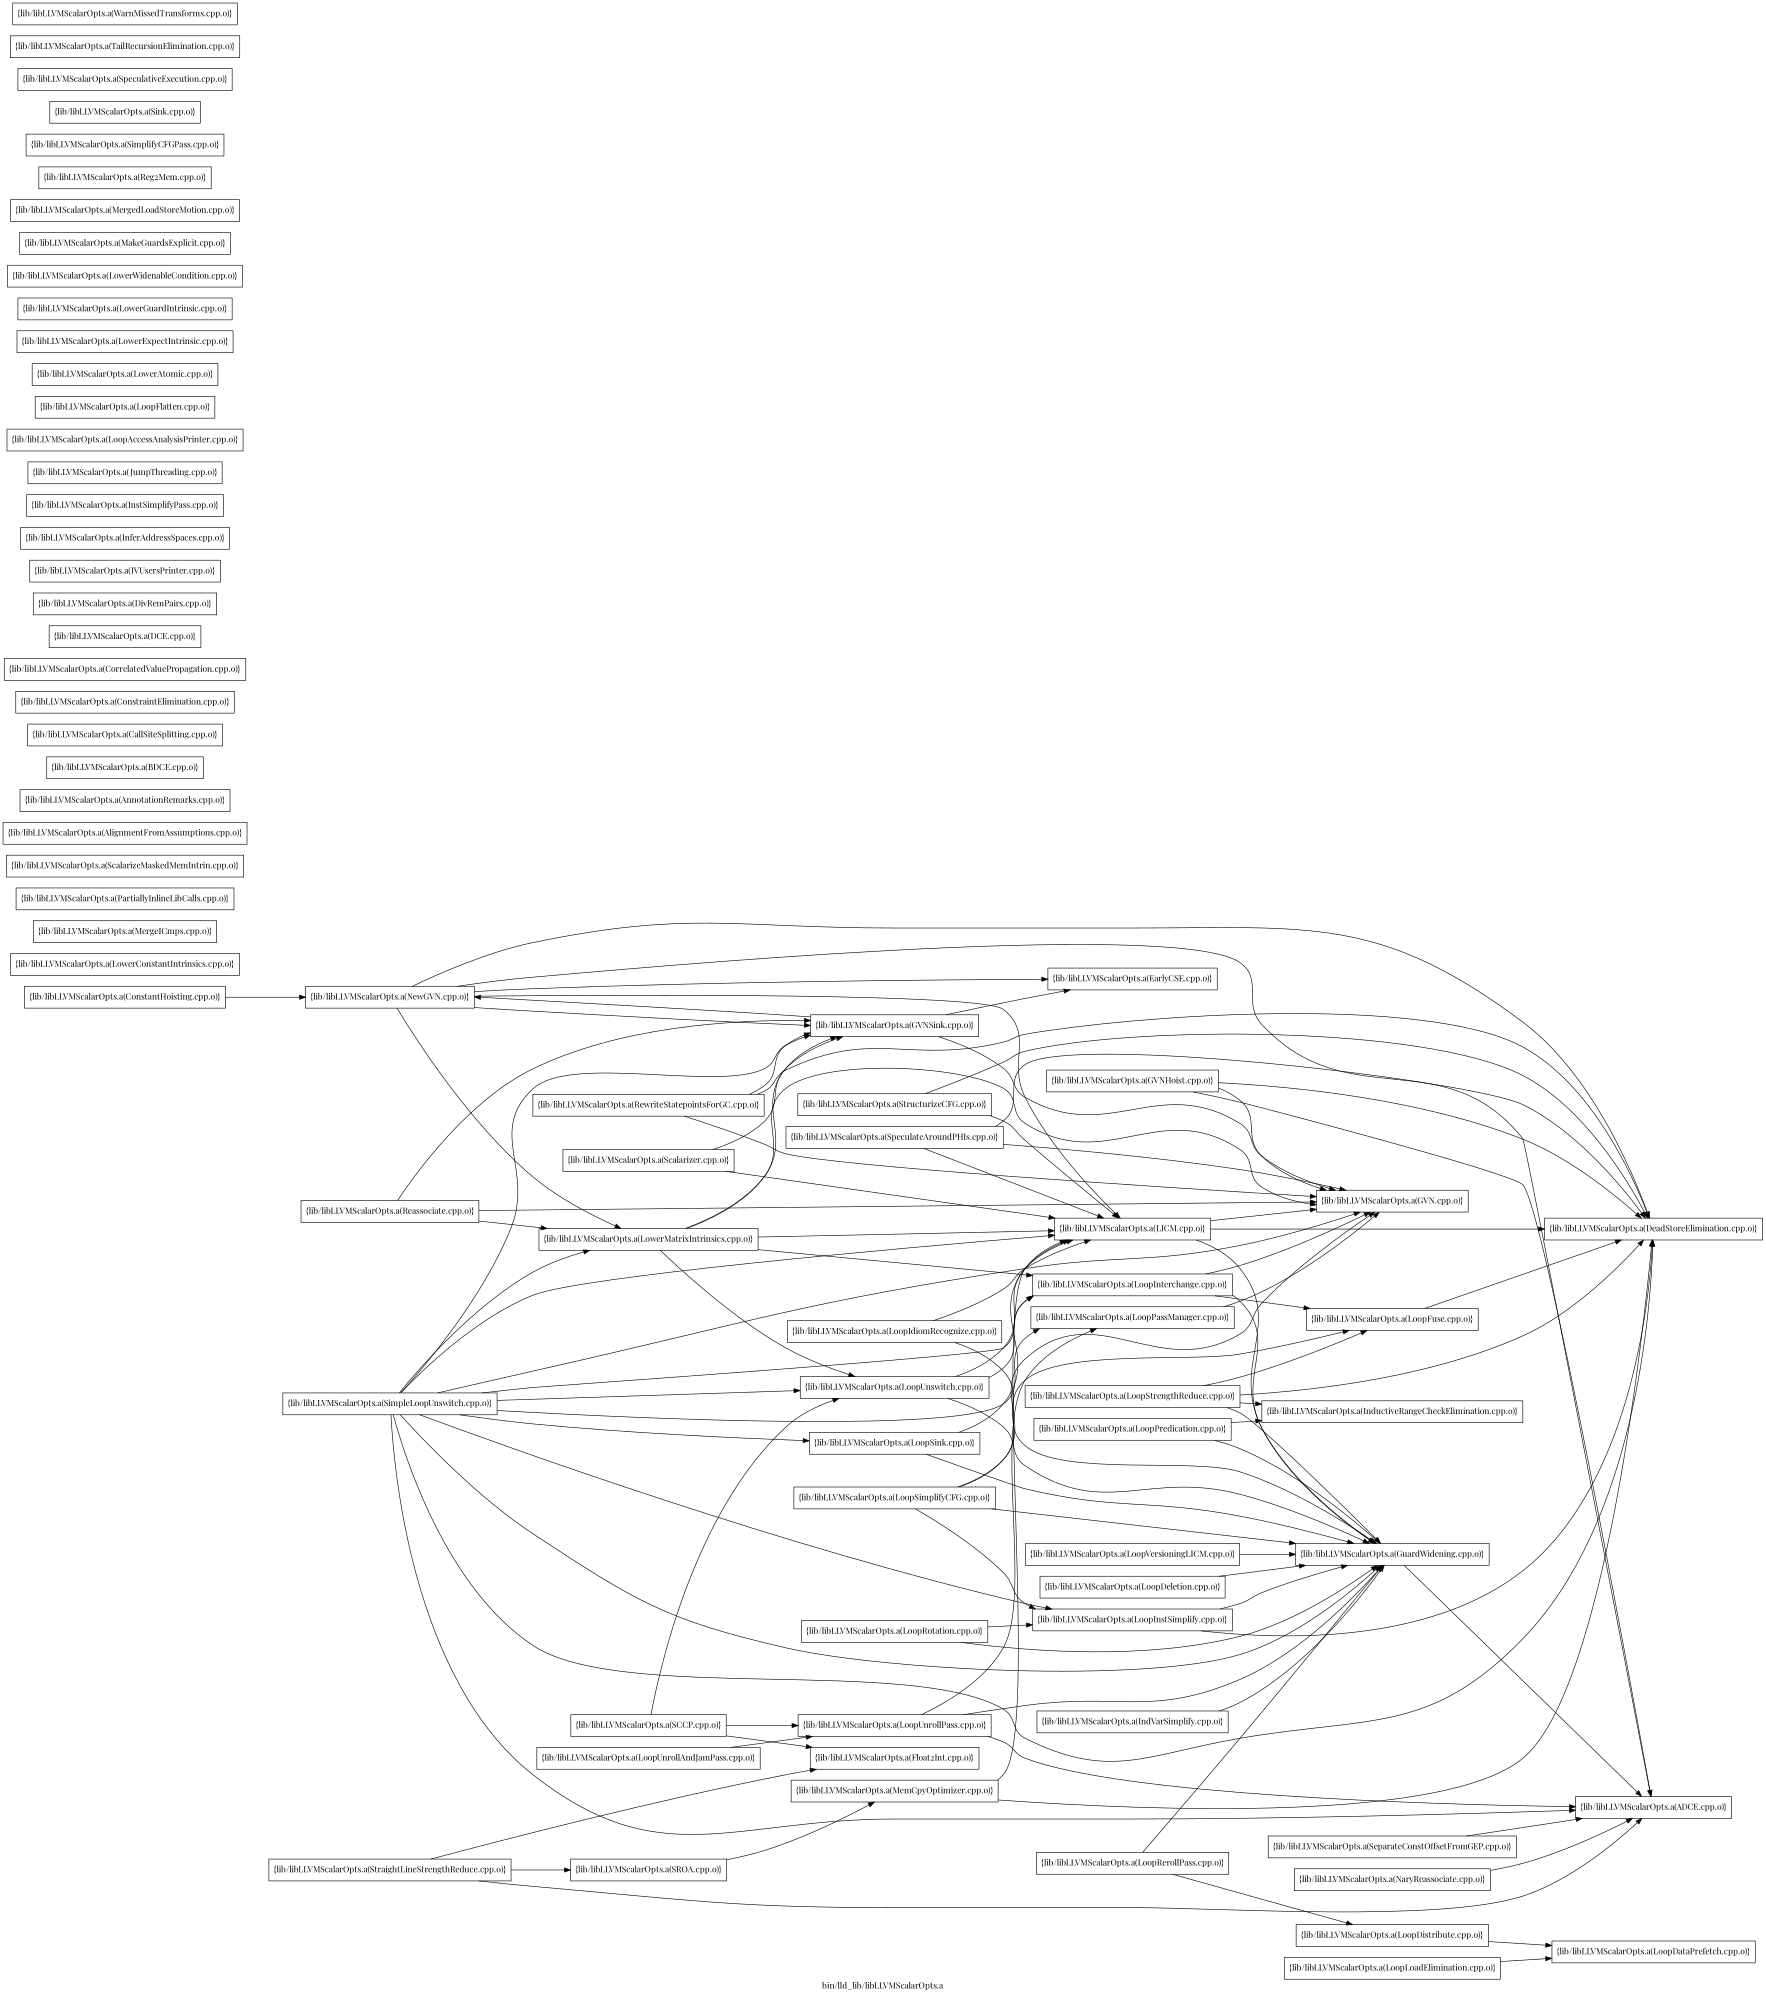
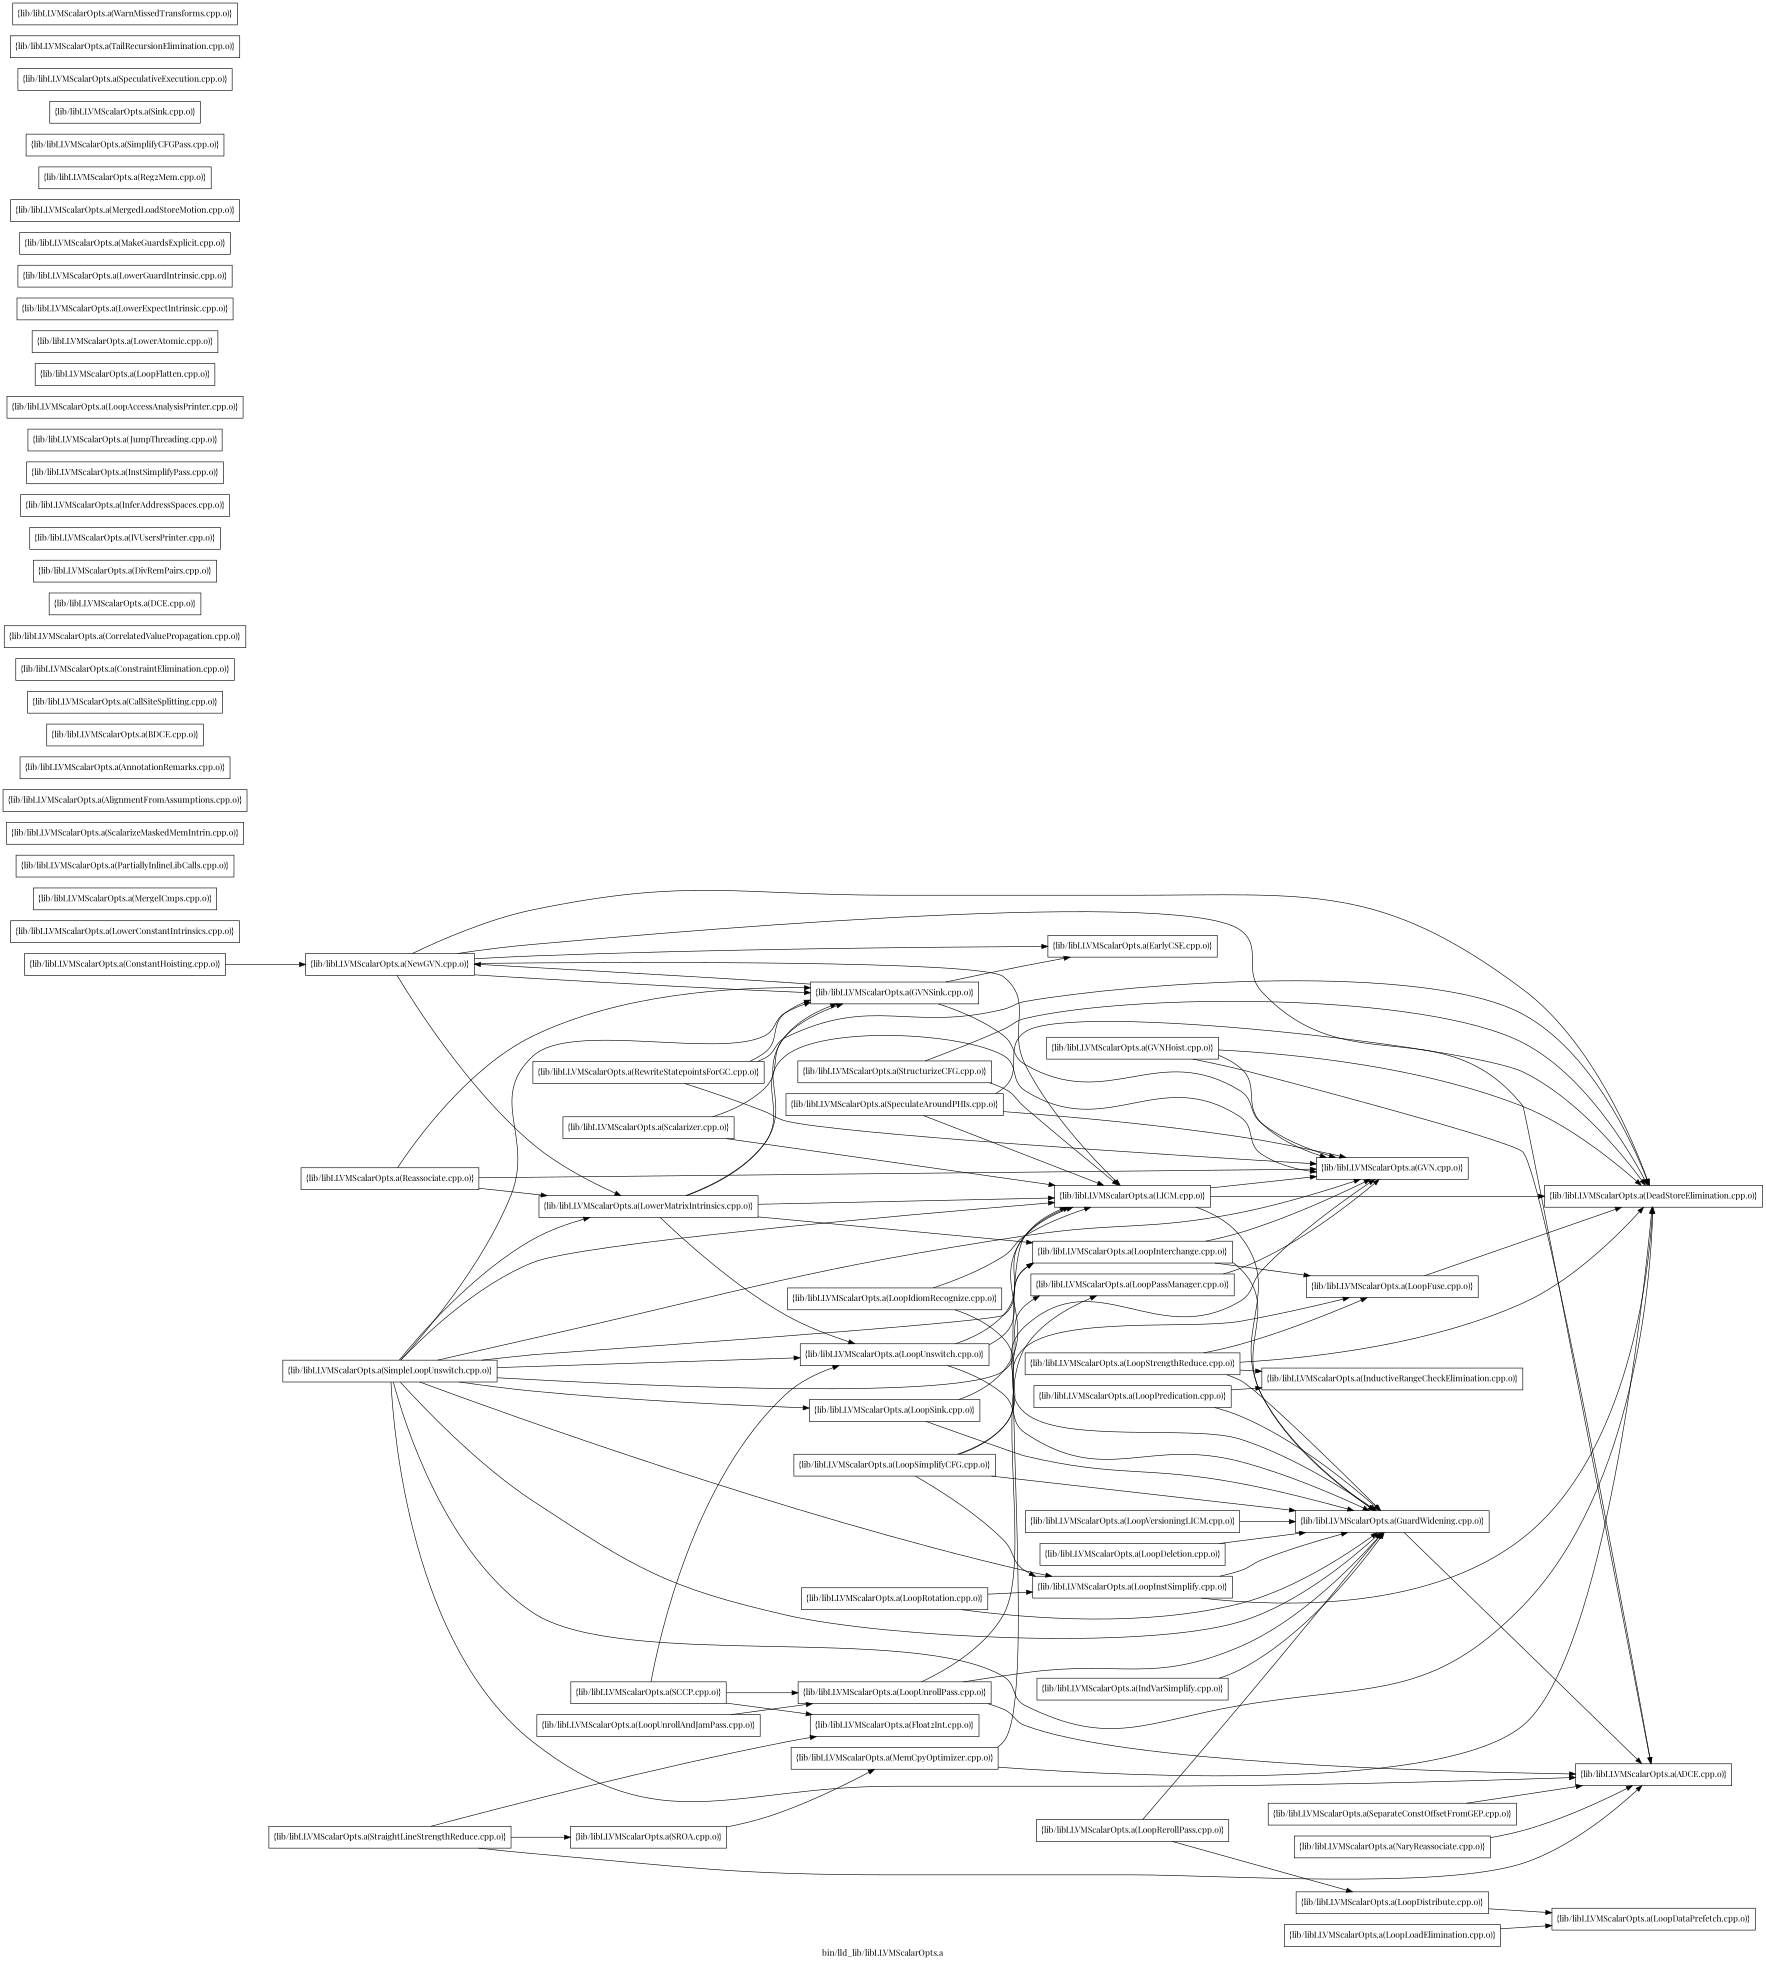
node "{lib/libLLVMScalarOpts.a(LowerWidenableCondition.cpp.o)}": removed
